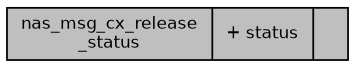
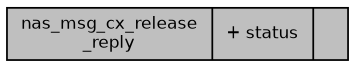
node "nas_msg_cx_release": text "_status" -> "_reply"
